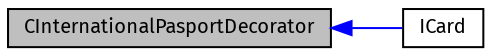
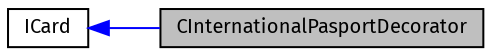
edge "ICard" -> "CInternationalPasportDecorator": reversed
